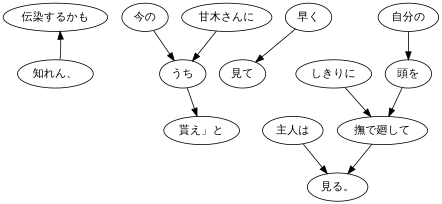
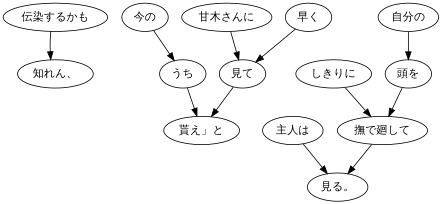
edge "甘木さんに" -> "うち": now "甘木さんに" -> "見て"
edge "知れん、" -> "伝染するかも": reversed
edge "見て" -> "貰え」と": added
